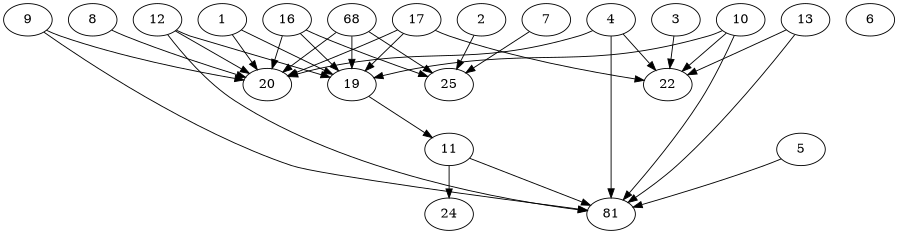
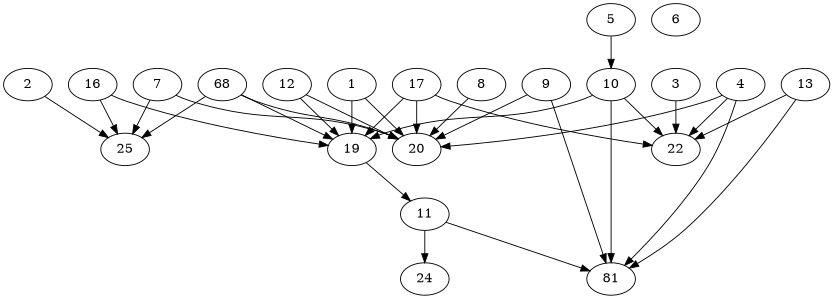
edge "16" -> "20": now "7" -> "20"
edge "12" -> "81": removed
edge "5" -> "81": now "5" -> "10"
